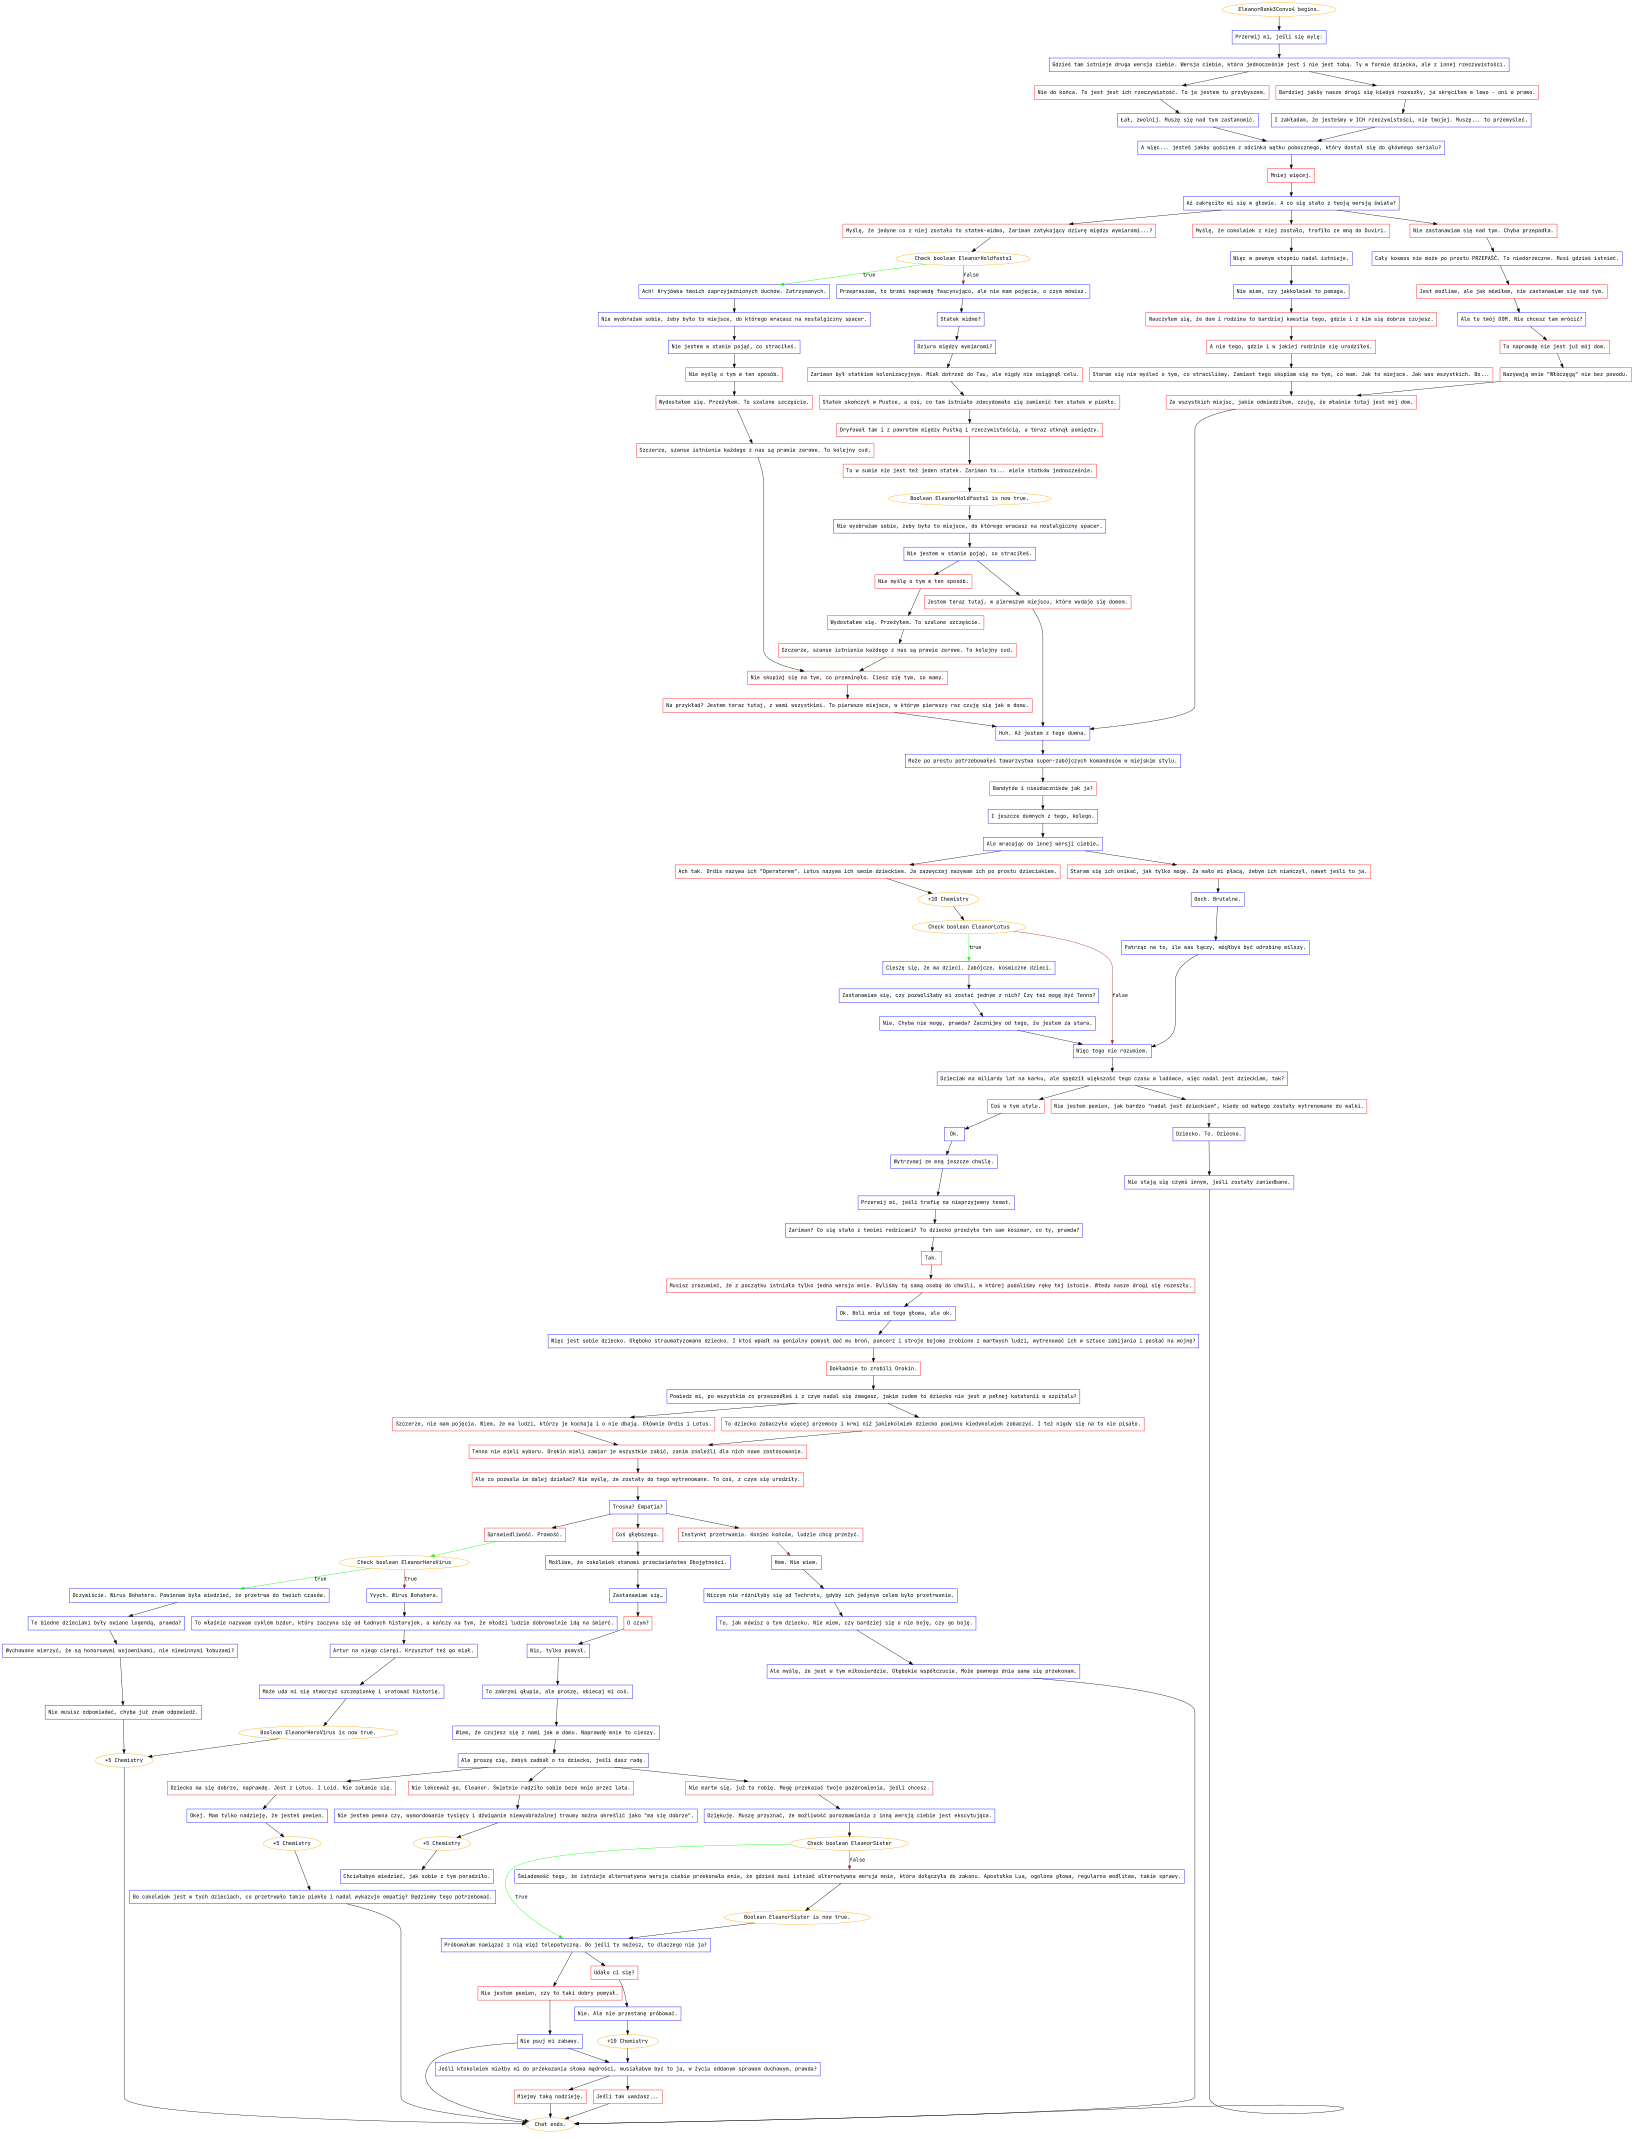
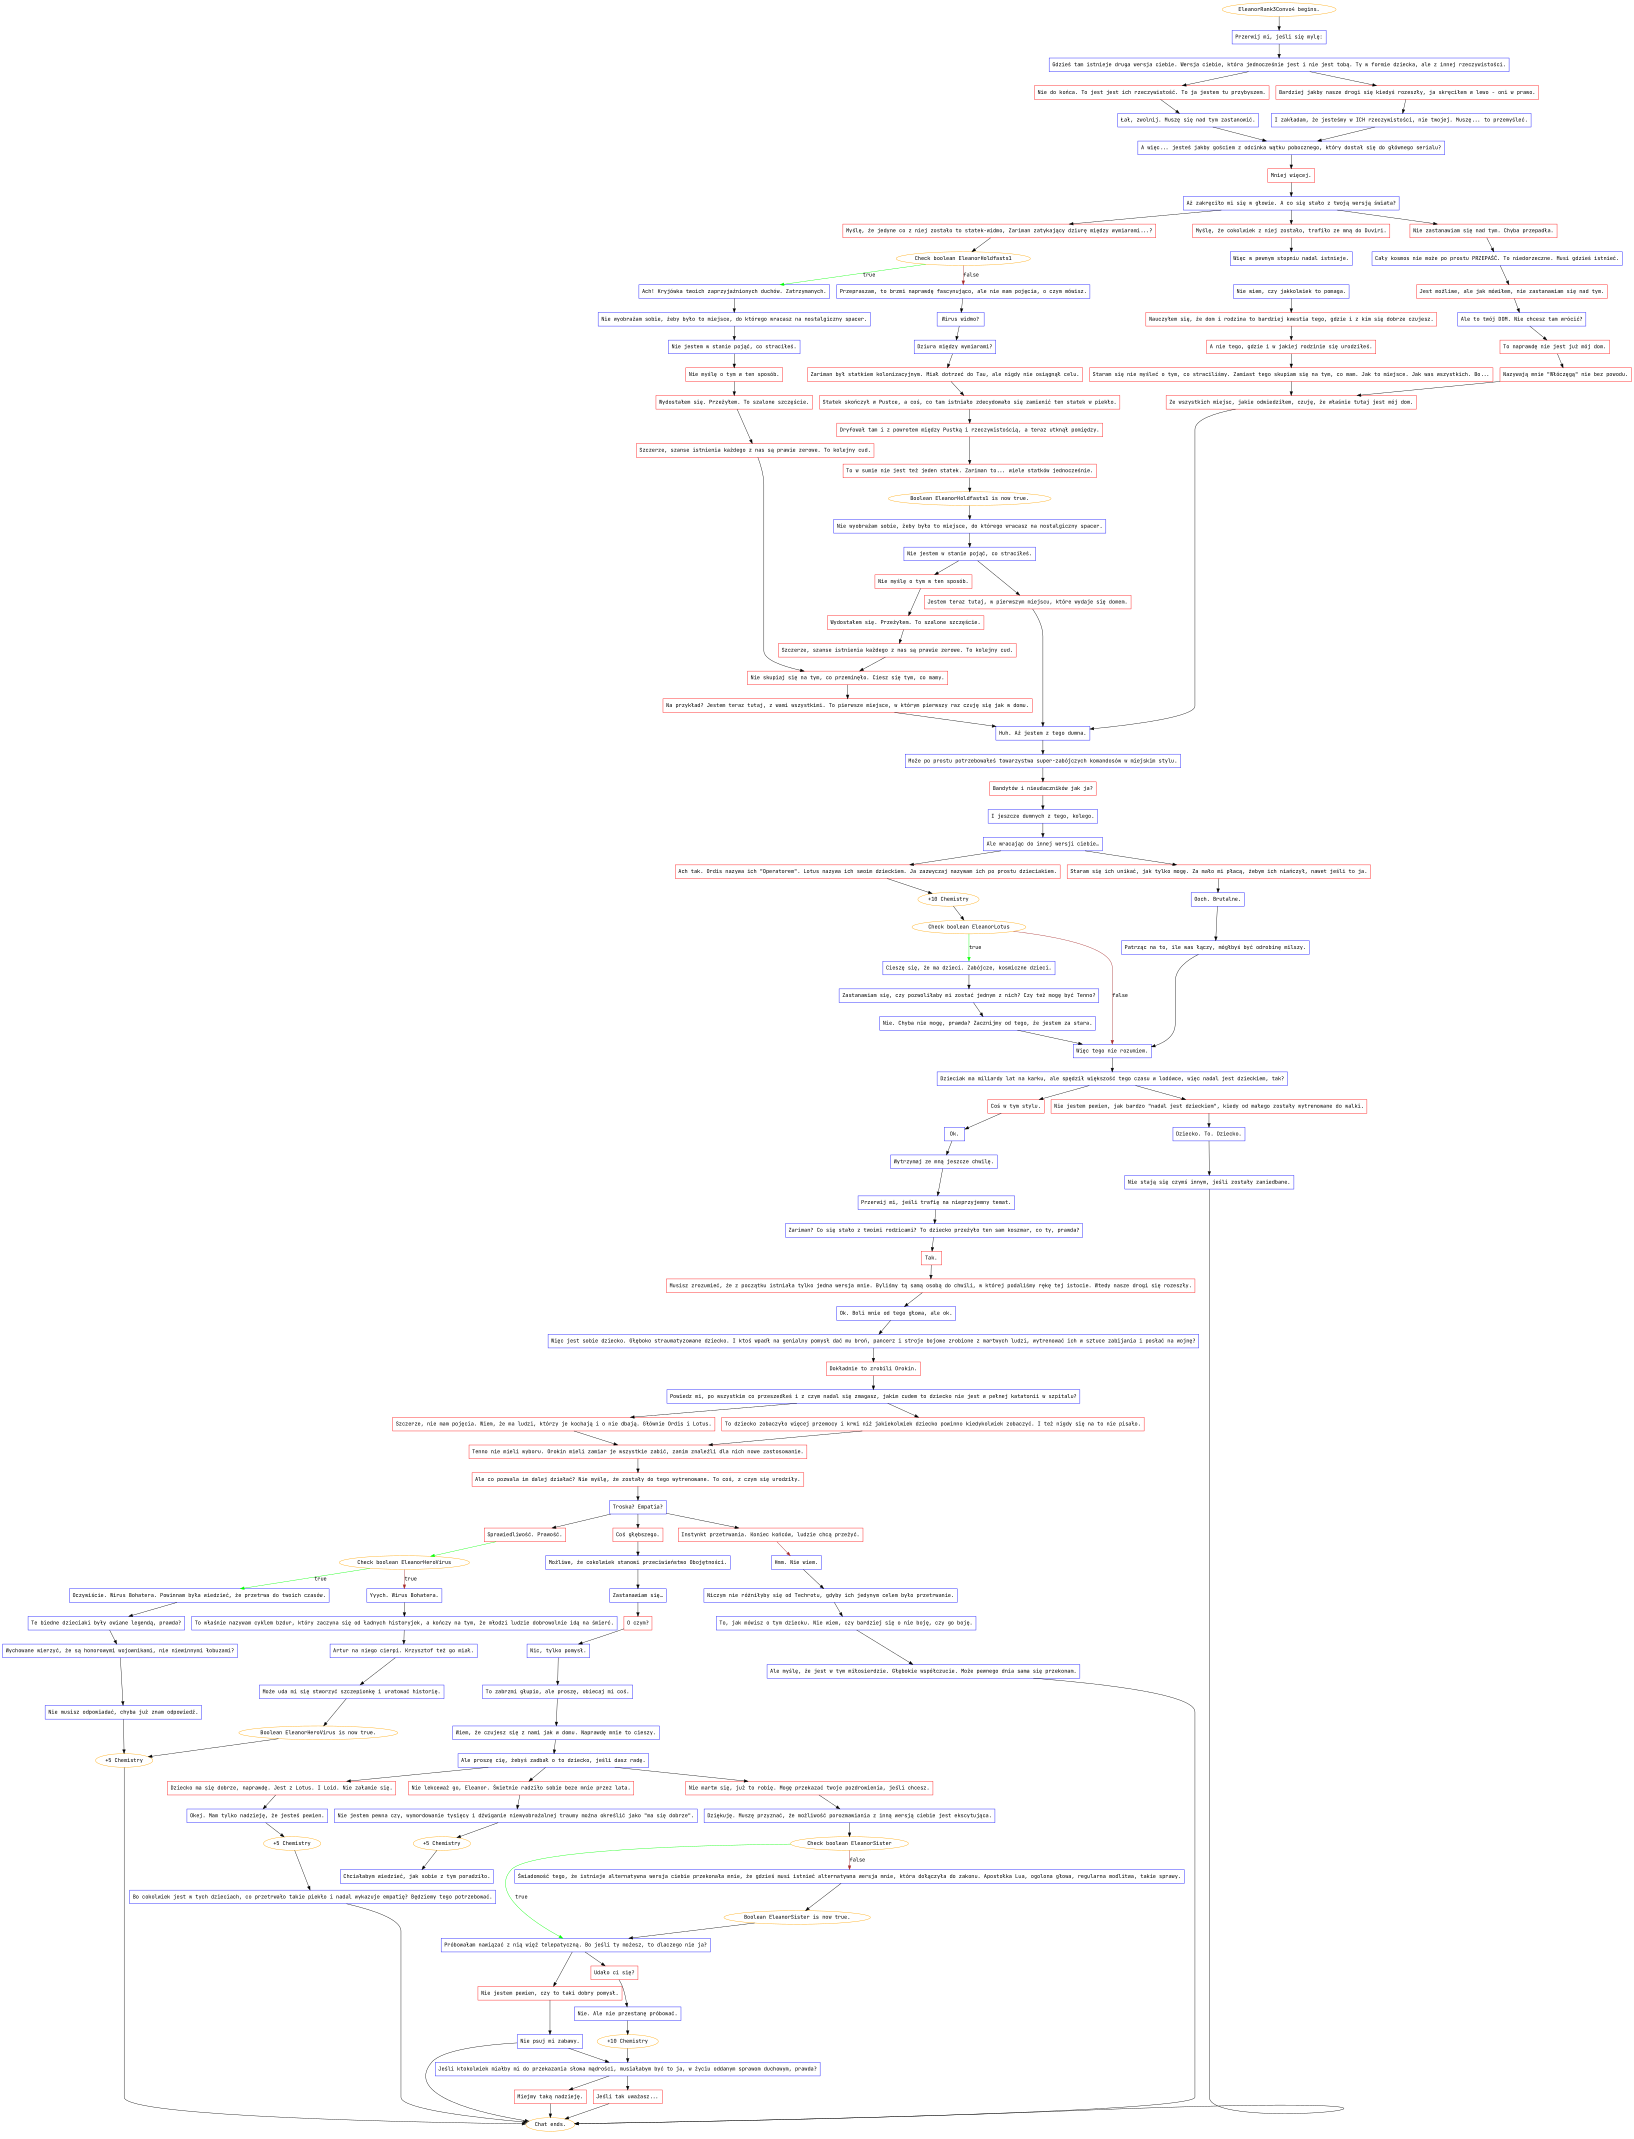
edge "Więc w pewnym stopniu nadal istnieje." -> "Nie wiem, czy jakkolwiek to pomaga.": removed
node "Statek widmo?": label "Statek widmo?" -> "Wirus widmo?"
